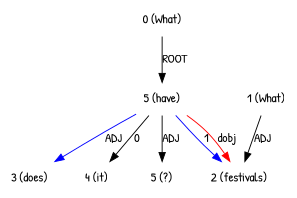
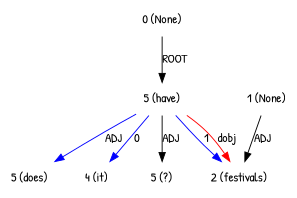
node "0 (What)": label "0 (What)" -> "0 (None)"
node "1 (What)": label "1 (What)" -> "1 (None)"
edge "5 (have)" -> "4 (it)": color black -> blue
node "3 (does)": label "3 (does)" -> "5 (does)"
